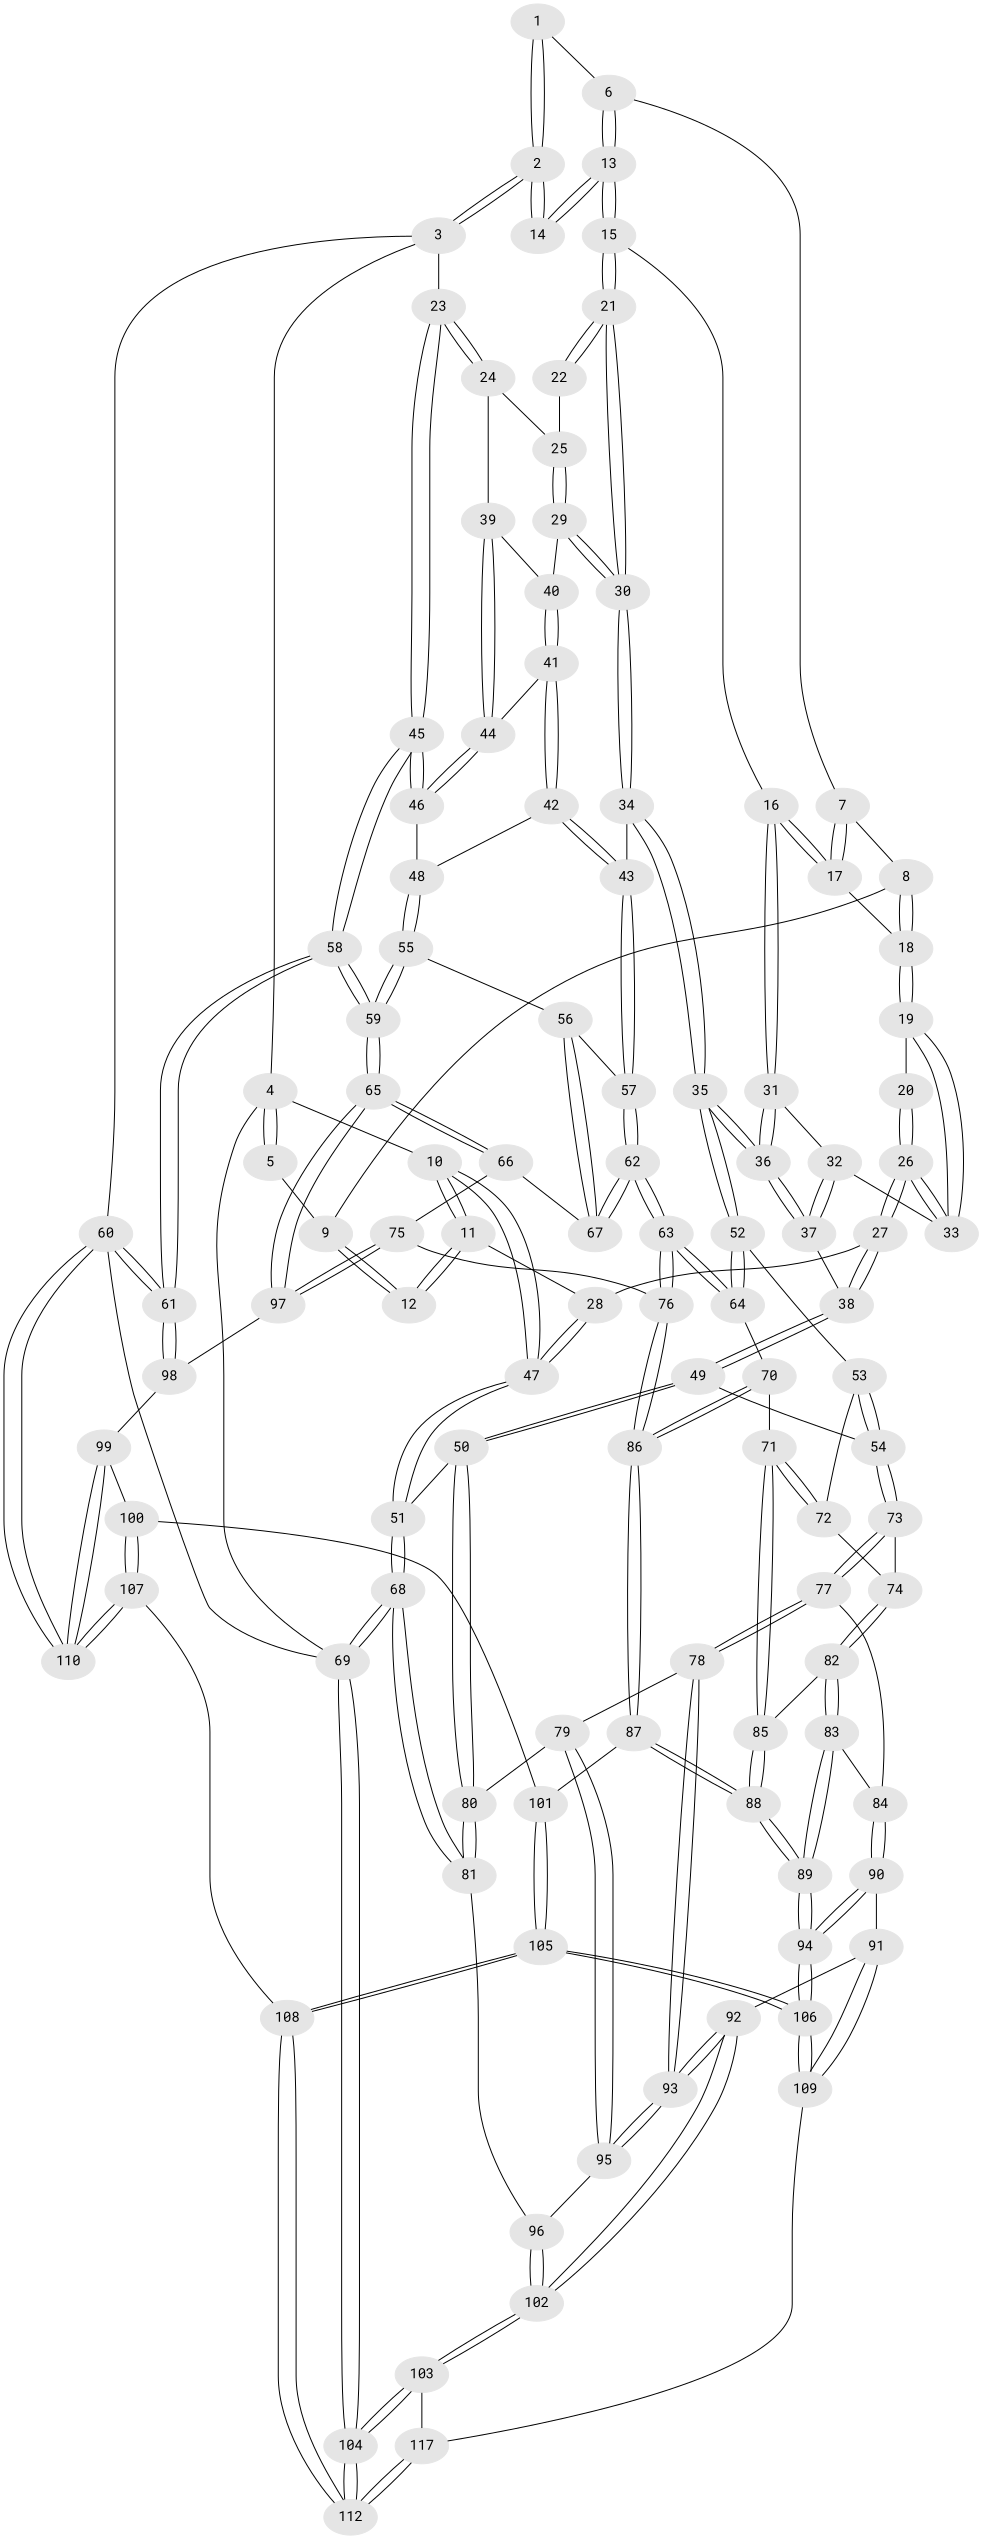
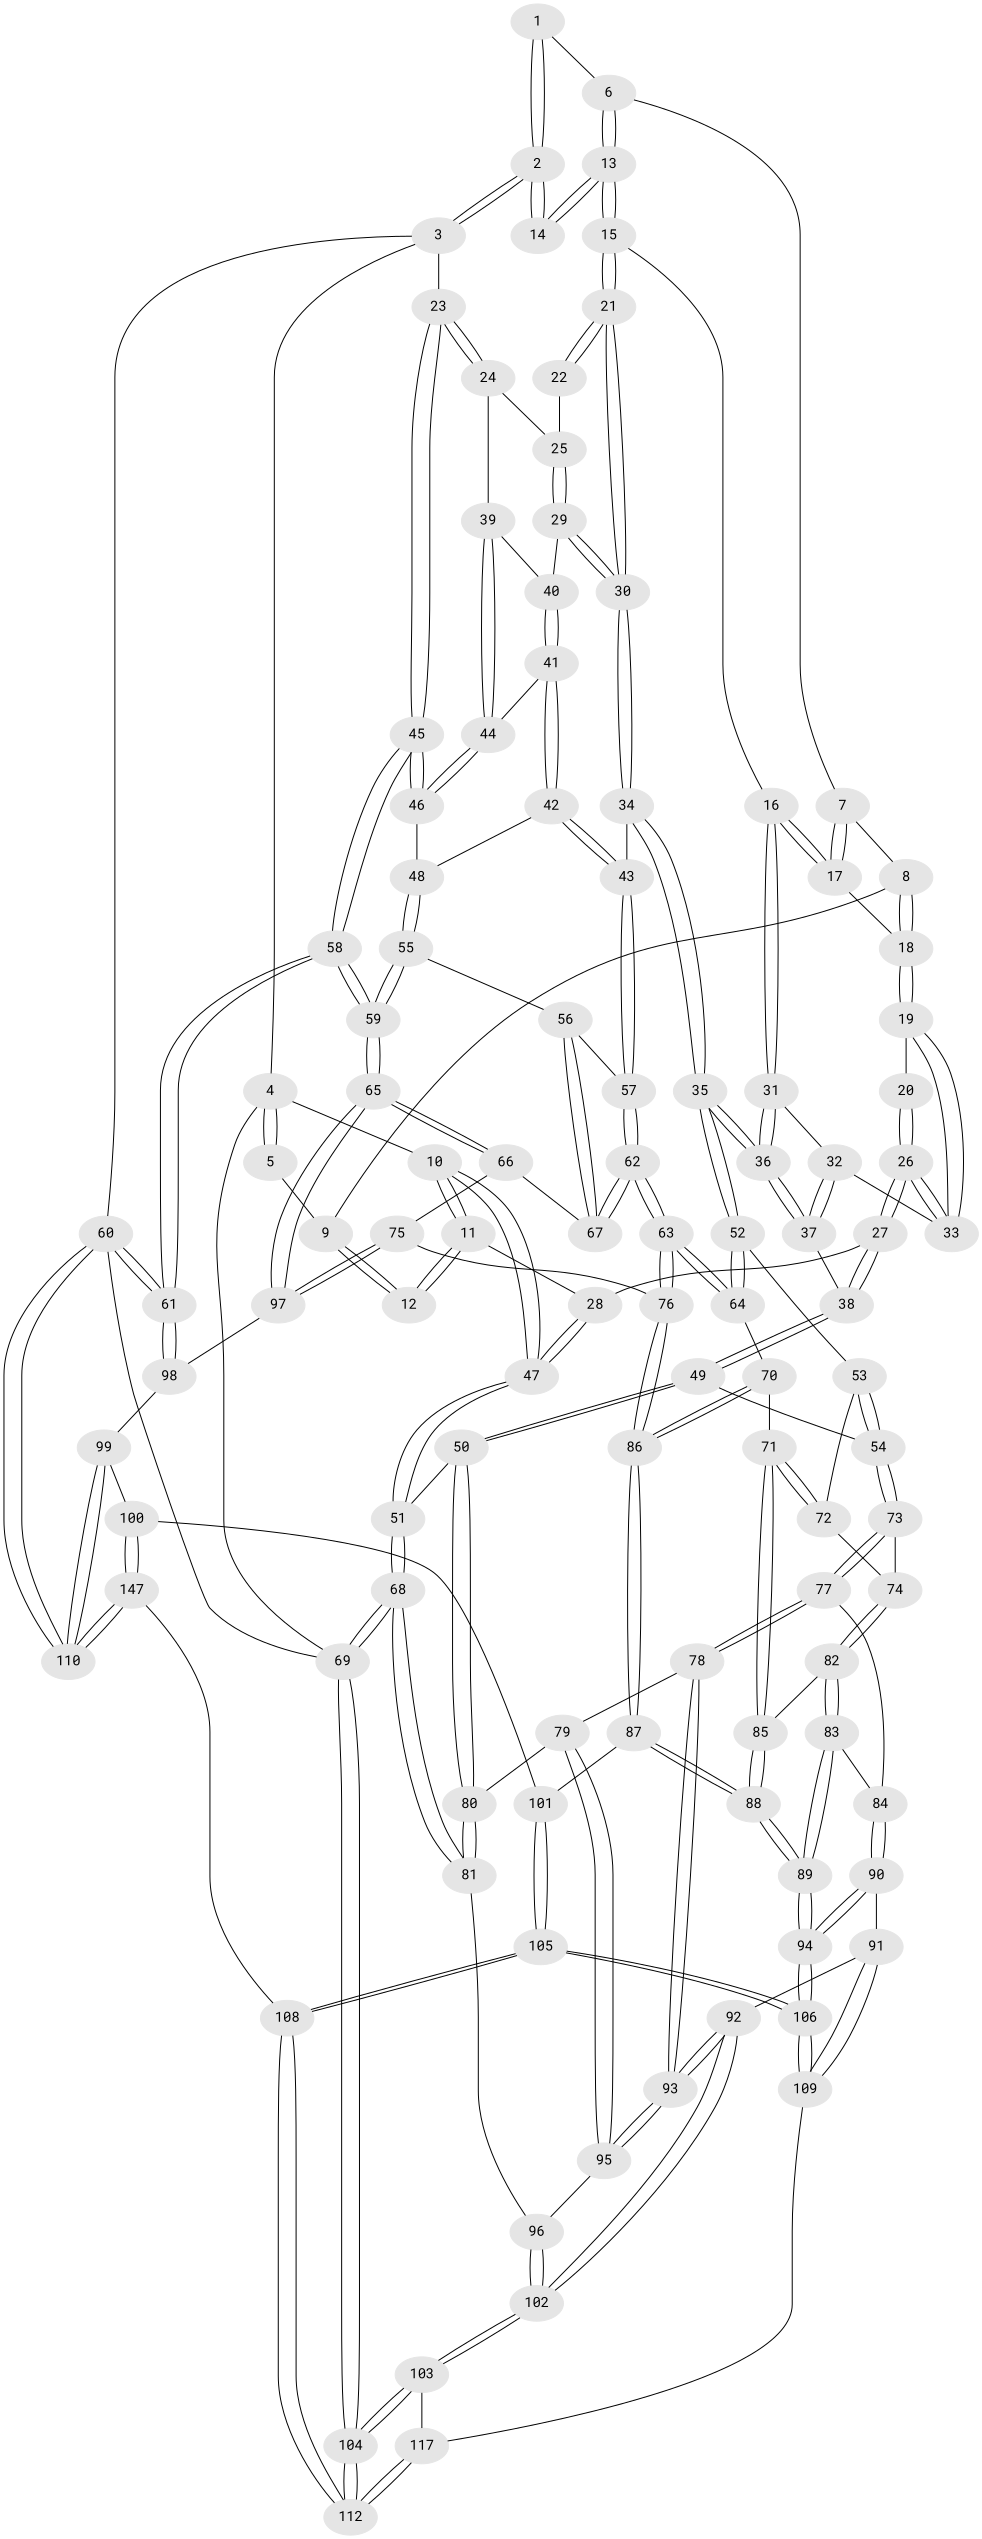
node "107": label "107" -> "147"
